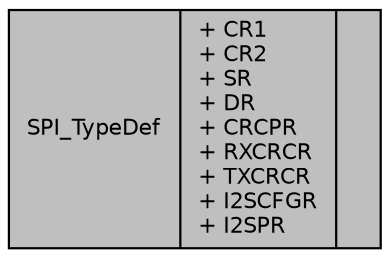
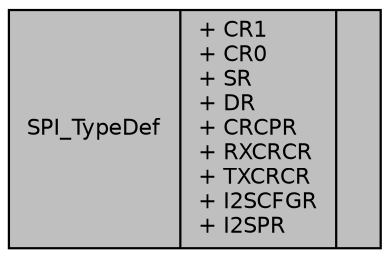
node "SPI_TypeDef": text "+ CR2" -> "+ CR0"
